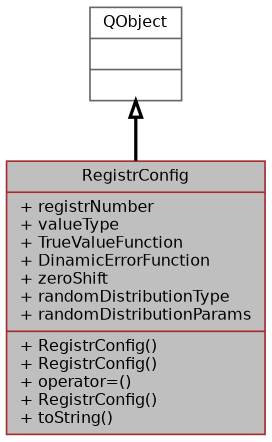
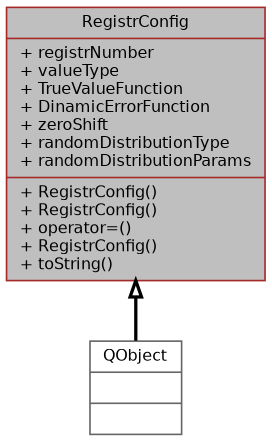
edge "RegistrConfig" -> "QObject": reversed
